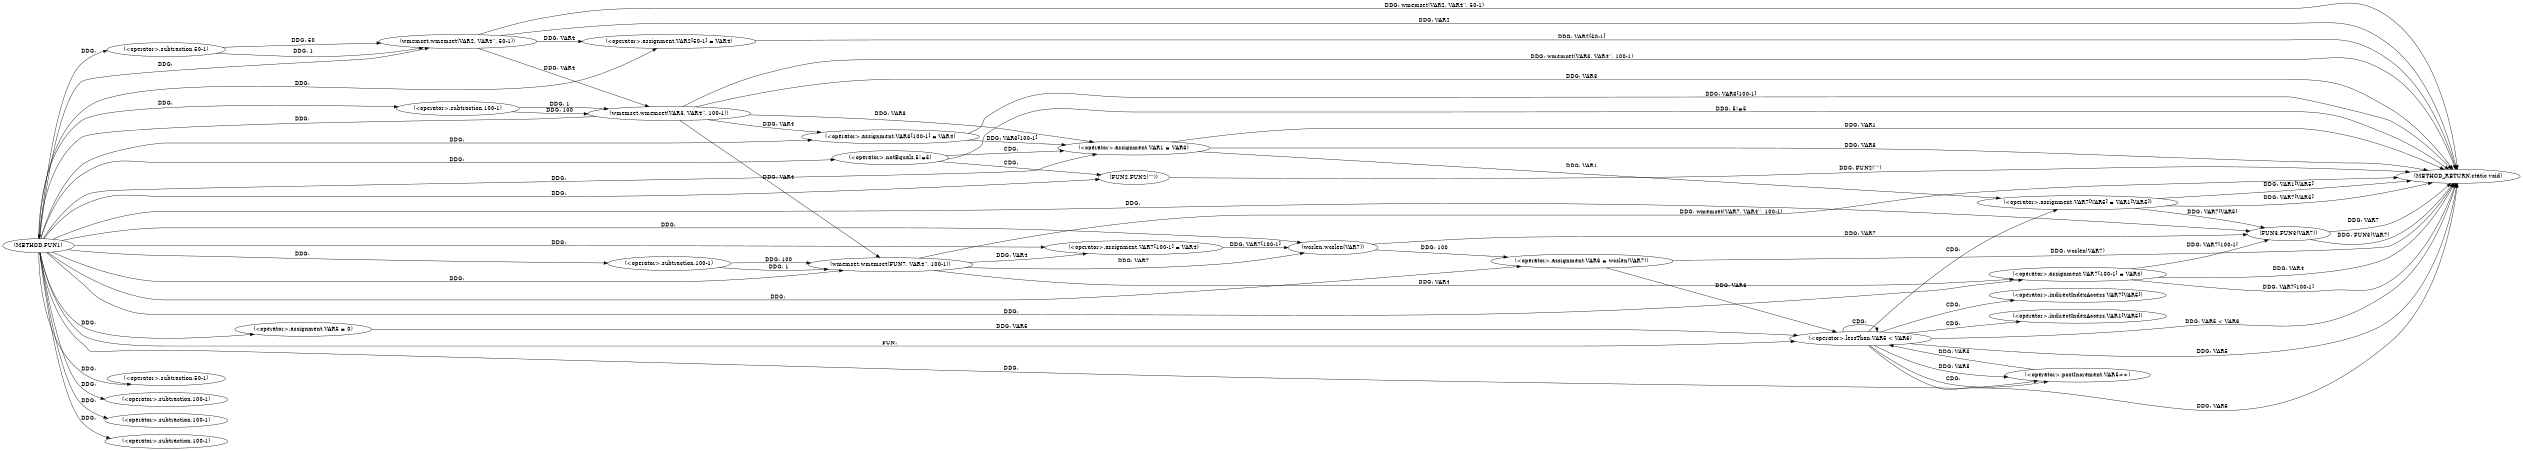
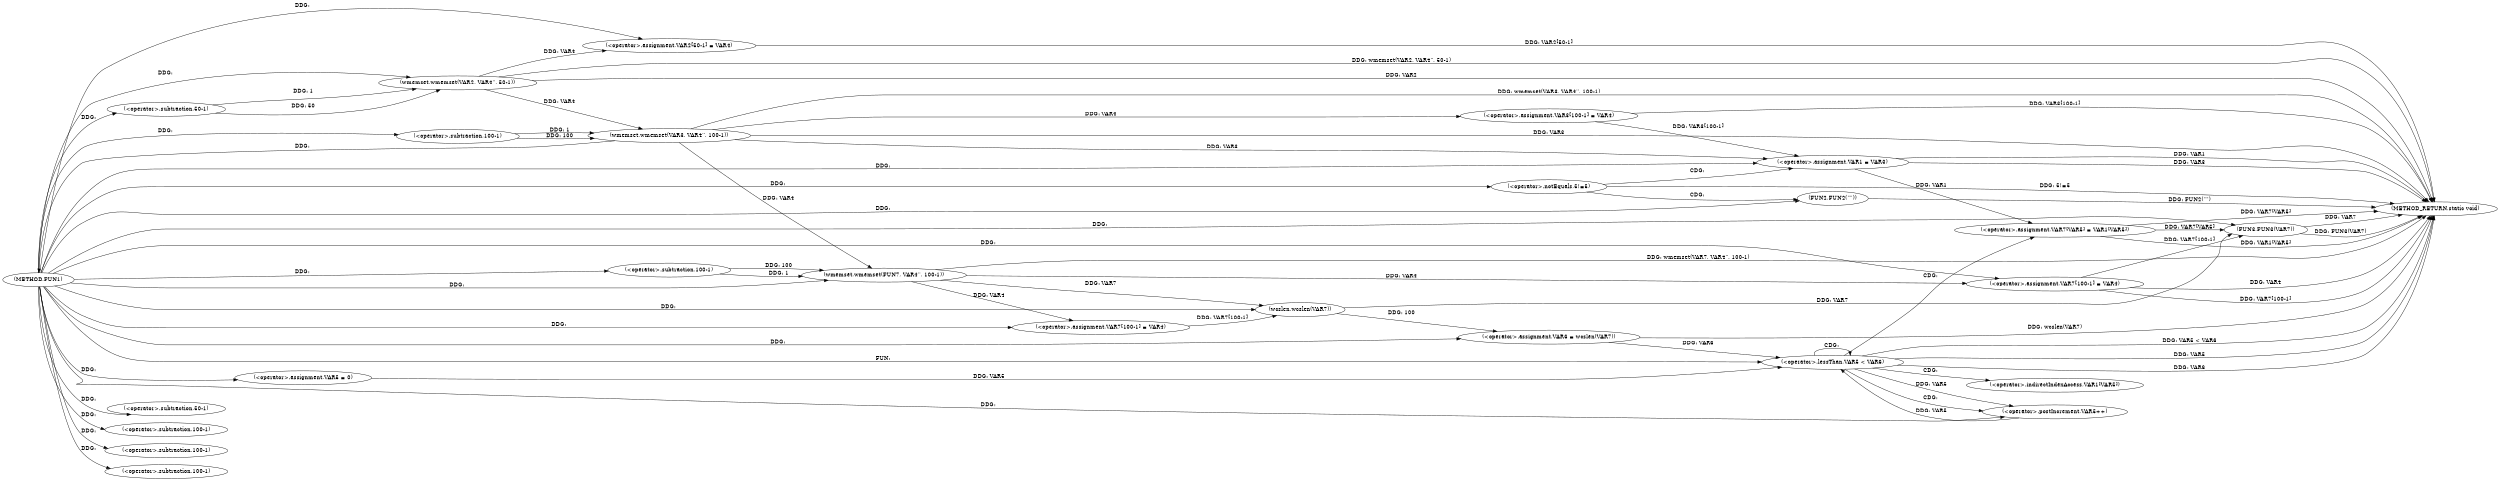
edge "(METHOD,FUN1)" -> "(<operator>.assignment,VAR3[100-1] = VAR4)": removed, label "DDG:"
node "(<operator>.indirectIndexAccess,VAR7[VAR5])": removed
